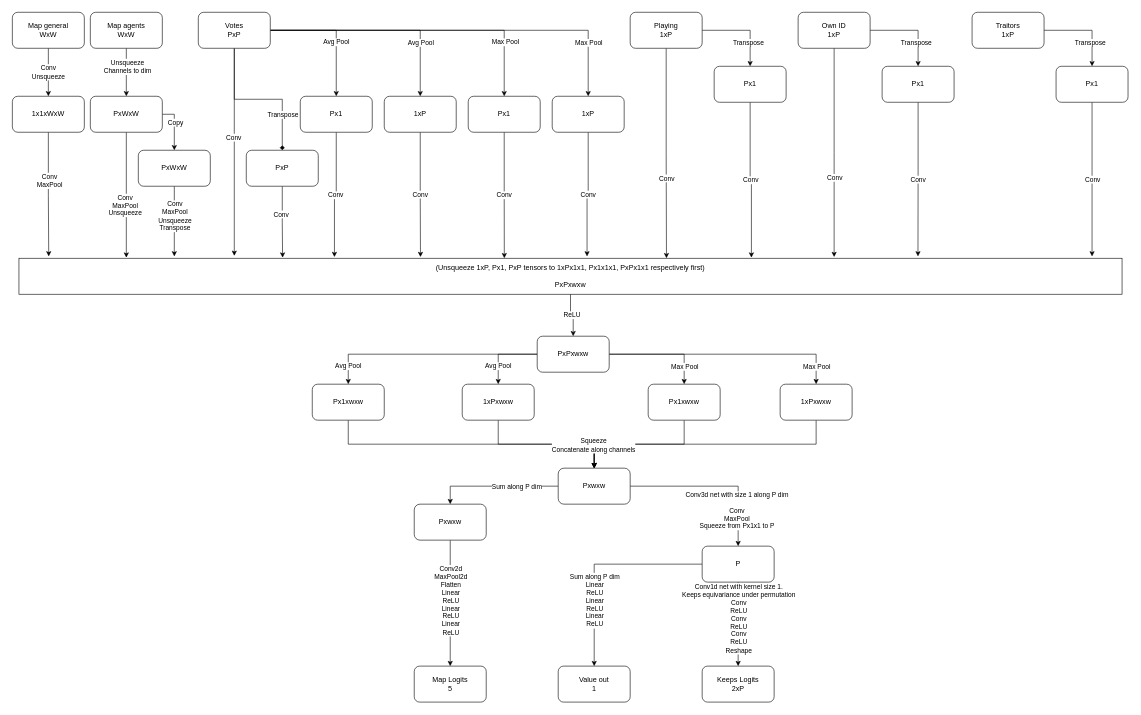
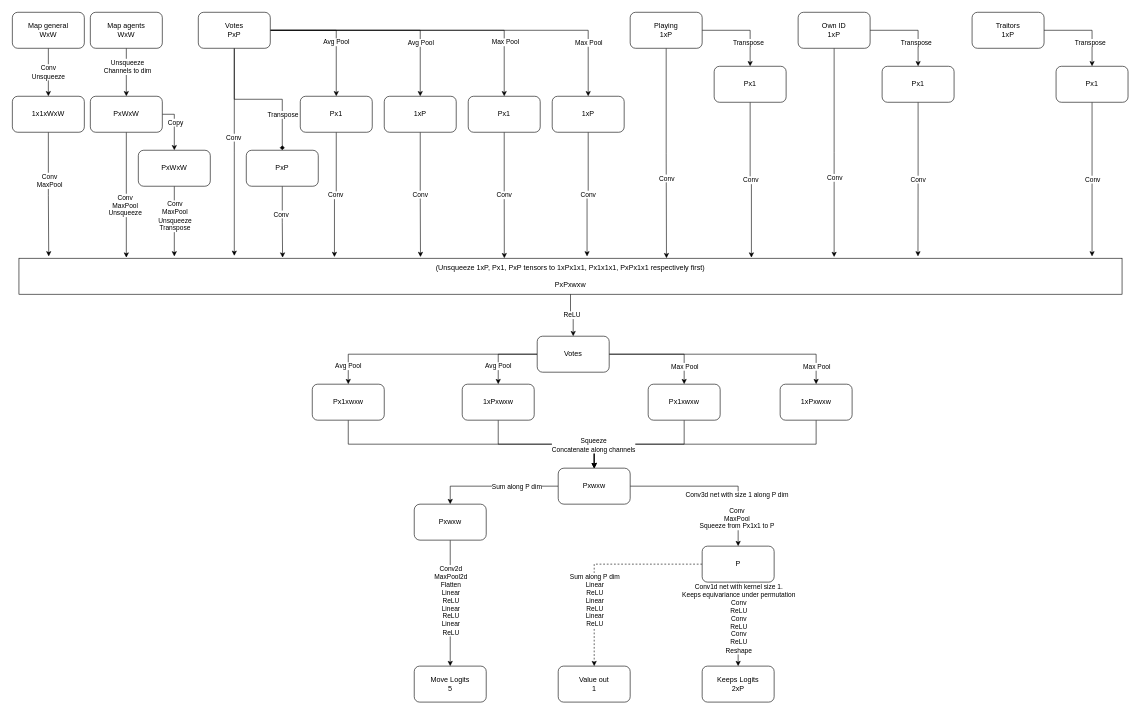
node "PxPxwxw": label "PxPxwxw" -> "Votes"
edge "P" -> "Value out 1": style solid -> dashed
node "Map Logits 5": label "Map Logits 5" -> "Move Logits 5"
